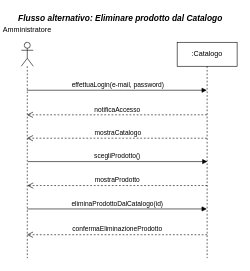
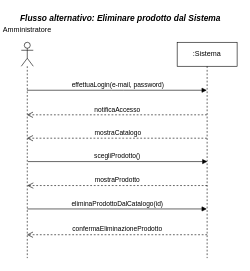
node "Flusso alternativo: Eliminare prodotto dal Catalogo": label "Flusso alternativo: Eliminare prodotto dal Catalogo" -> "Flusso alternativo: Eliminare prodotto dal Sistema"
node ":Catalogo": label ":Catalogo" -> ":Sistema"
